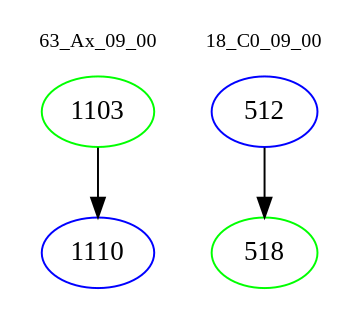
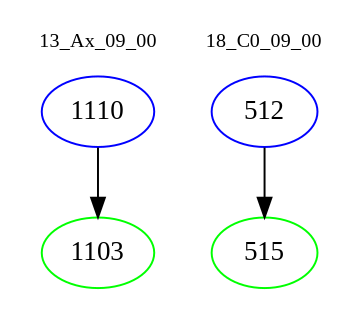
cluster "63_Ax_09_00": label "63_Ax_09_00" -> "13_Ax_09_00"
edge "1103" -> "1110": reversed
node "518": label "518" -> "515"
